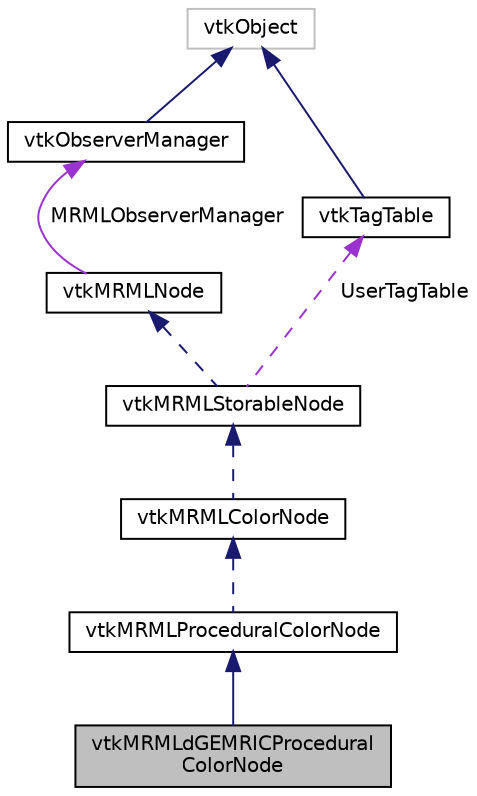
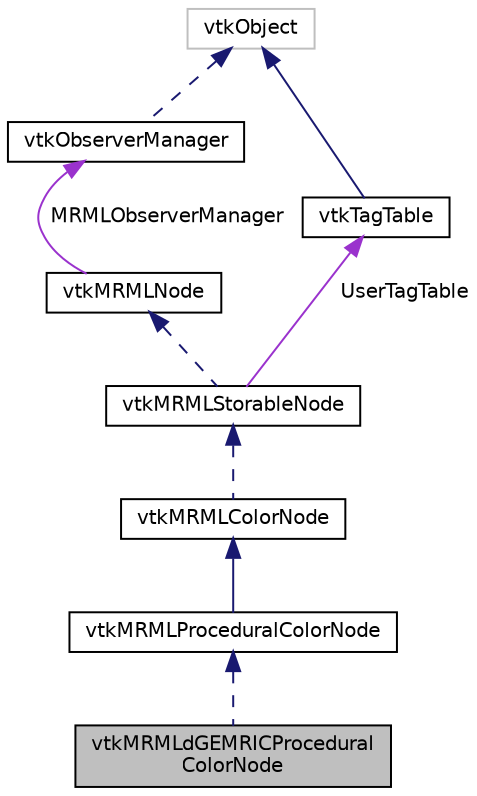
edge "vtkObserverManager" -> "vtkObject": style solid -> dashed
edge "vtkMRMLStorableNode" -> "vtkTagTable": style dashed -> solid
edge "vtkMRMLProceduralColorNode" -> "vtkMRMLColorNode": style dashed -> solid
edge "vtkMRMLdGEMRICProcedural ColorNode" -> "vtkMRMLProceduralColorNode": style solid -> dashed
